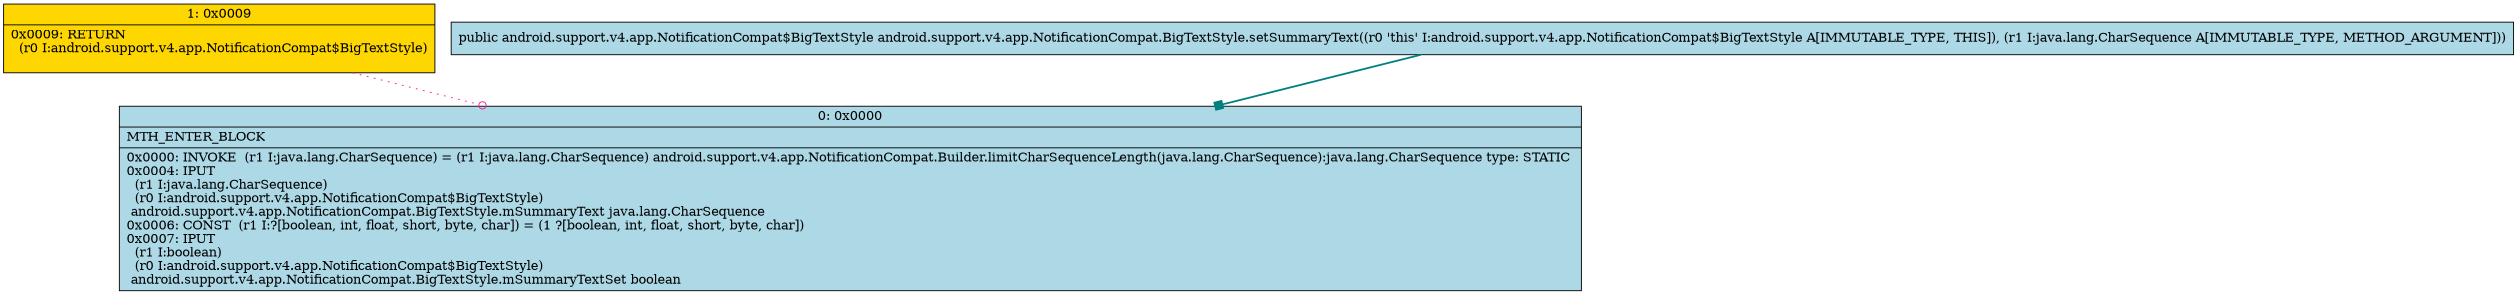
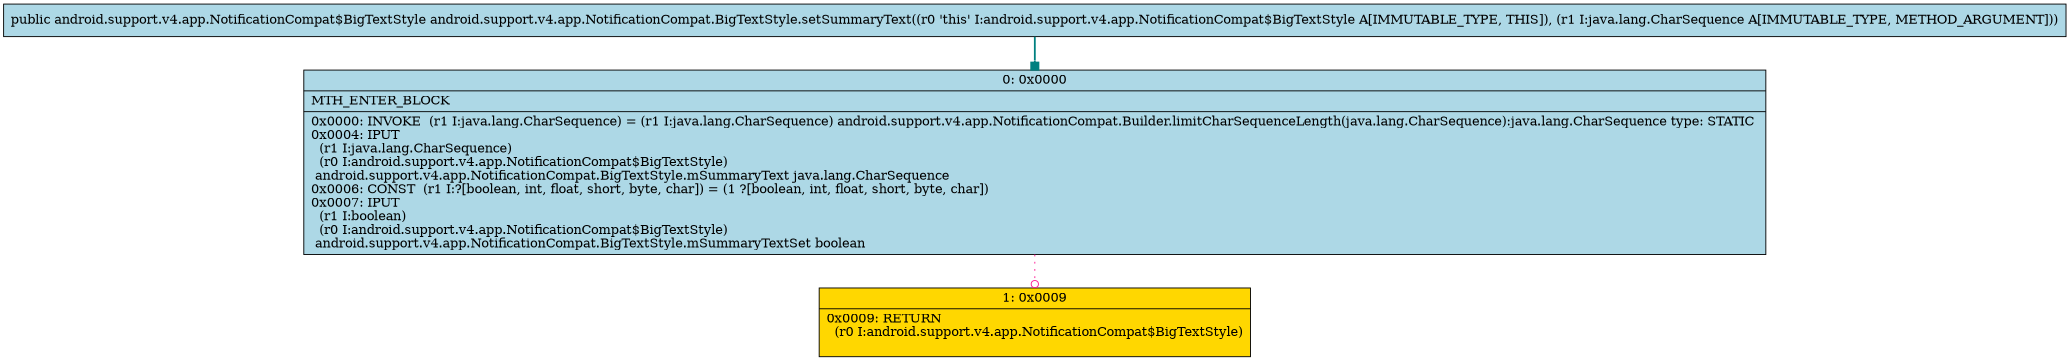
edge "1: 0x0009" -> "0: 0x0000": reversed
